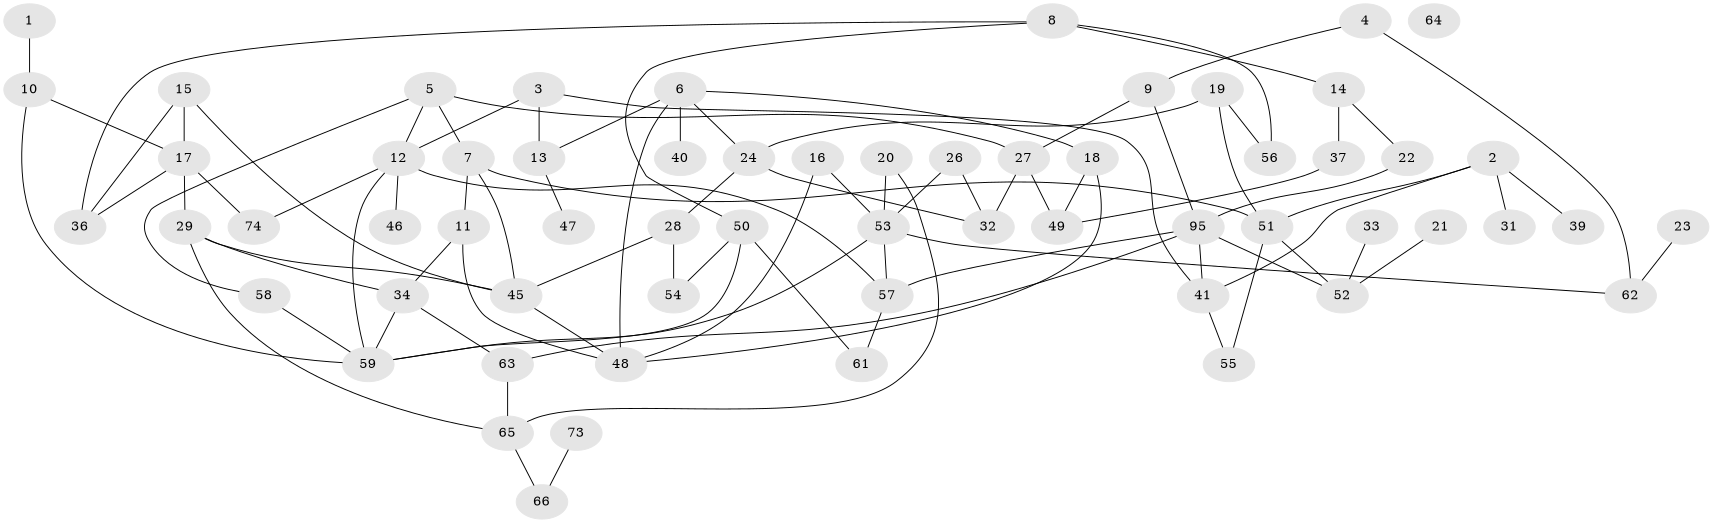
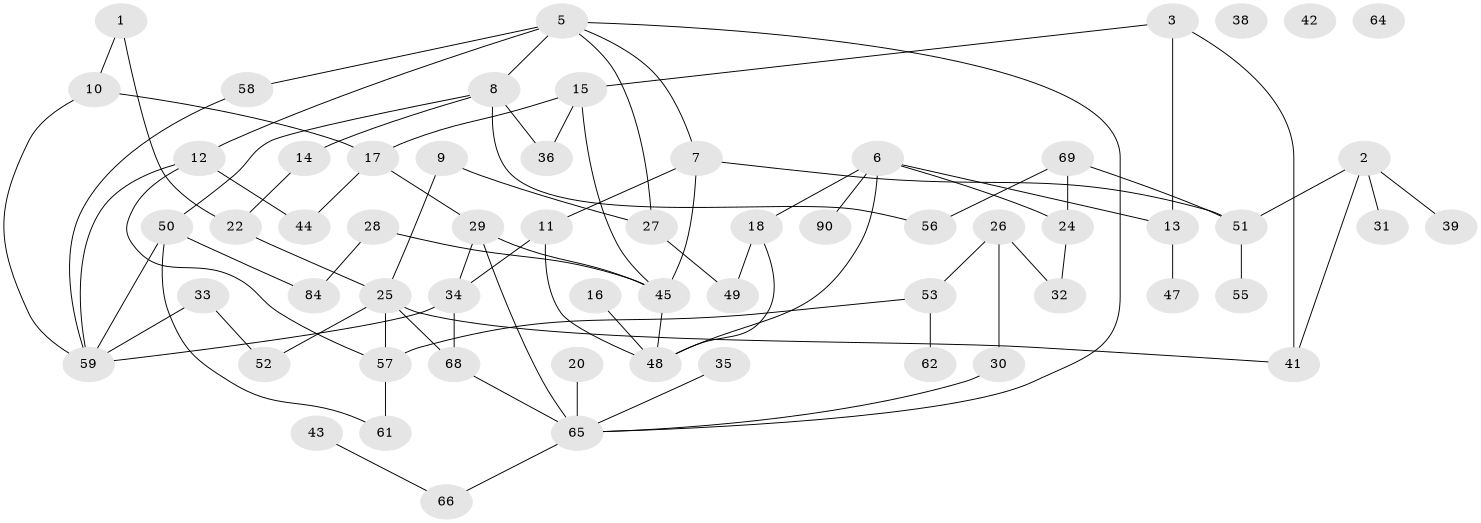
node "38": added
node "42": added
node "4": removed
edge "5" -- "8": added
node "19": label "19" -> "69"
edge "3" -- "12": now "3" -- "15"
edge "1" -- "22": added
node "40": label "40" -> "90"
node "37": removed
edge "16" -- "53": removed
edge "24" -- "28": removed
edge "17" -- "36": removed
edge "20" -- "53": removed
edge "27" -- "32": removed
edge "5" -- "65": added
node "74": label "74" -> "44"
node "46": removed
node "95": label "95" -> "25"
node "21": removed
node "23": removed
edge "51" -- "52": removed
node "54": label "54" -> "84"
edge "53" -- "59": now "33" -- "59"
edge "41" -- "55": removed
node "63": label "63" -> "68"
node "35": added
node "30": added
node "73": label "73" -> "43"
